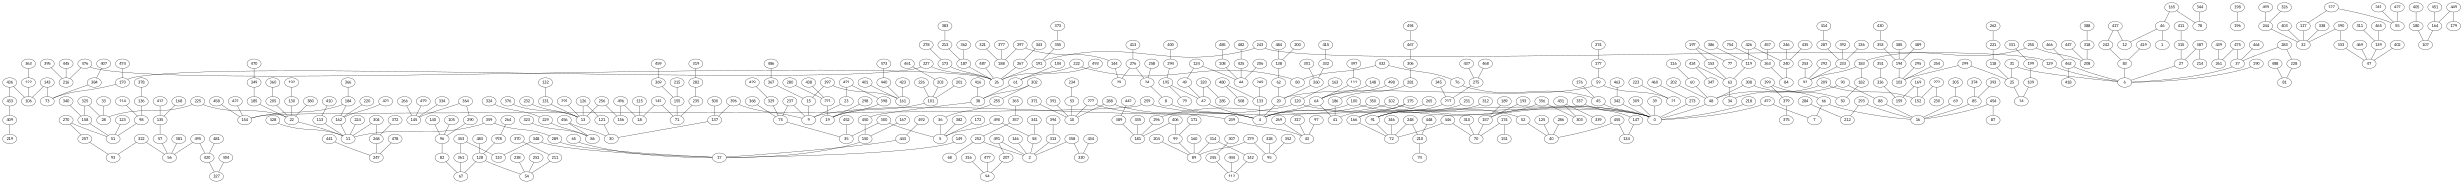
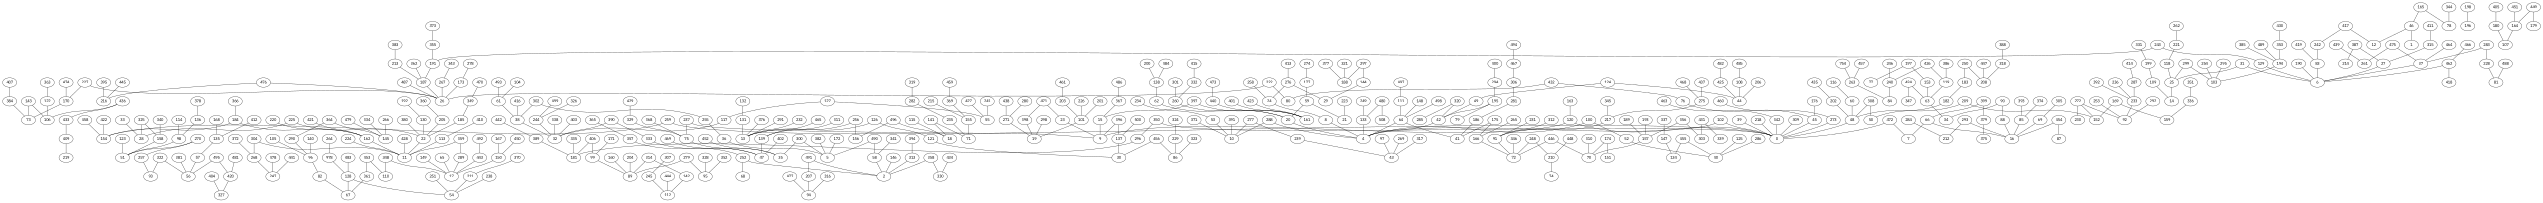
edge "435" -- "240": now "435" -- "202"
edge "191" -- "26": now "191" -- "187"
edge "183" -- "92": now "272" -- "92"
edge "38" -- "450": now "38" -- "32"
